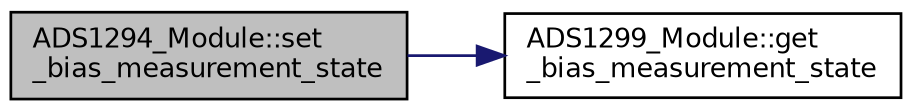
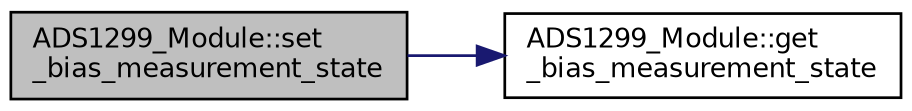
node "ADS1294_Module::set _bias_measurement_state": label "ADS1294_Module::set _bias_measurement_state" -> "ADS1299_Module::set _bias_measurement_state"
